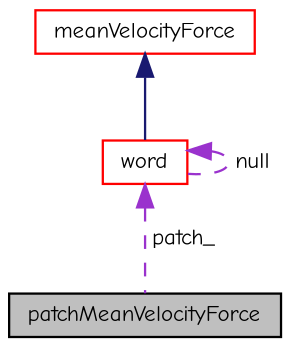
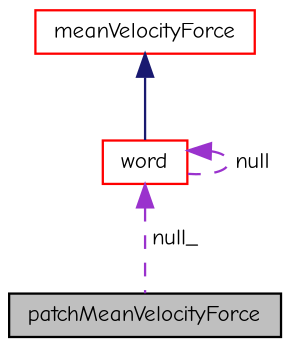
edge "patchMeanVelocityForce" -> "word": label " patch_" -> " null_"
